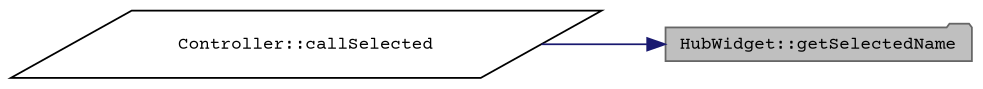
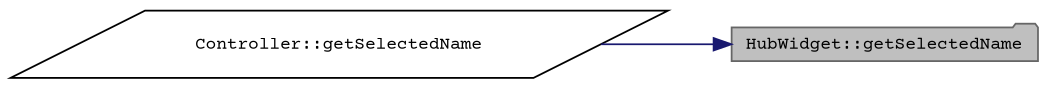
node "Controller::callSelected": label "Controller::callSelected" -> "Controller::getSelectedName"
